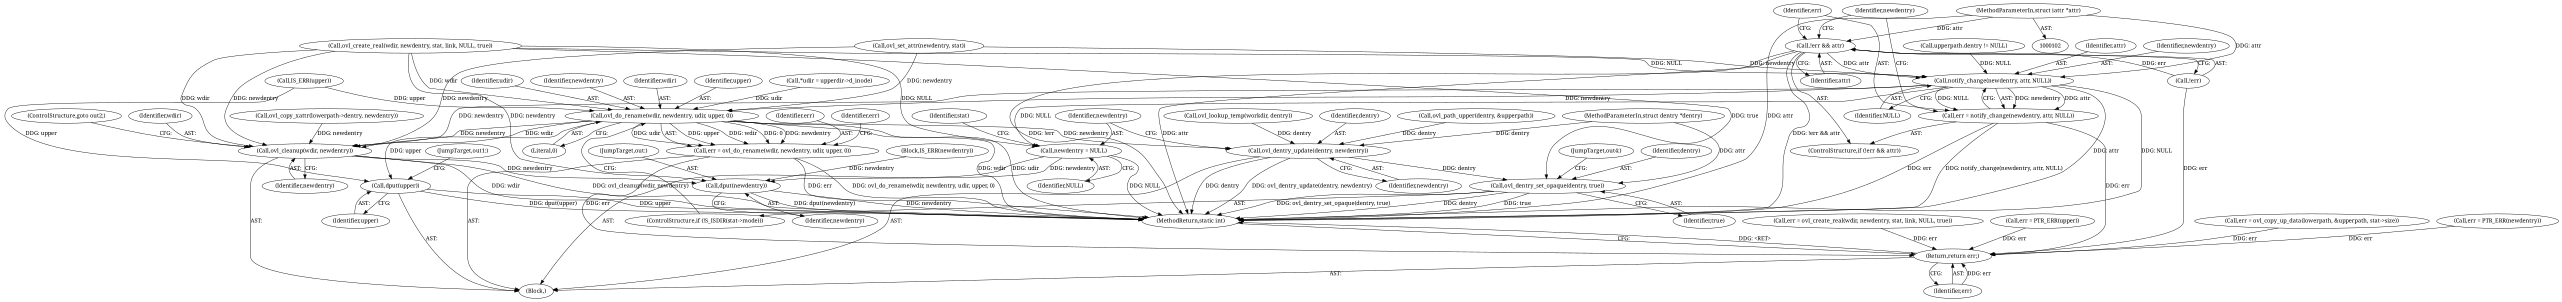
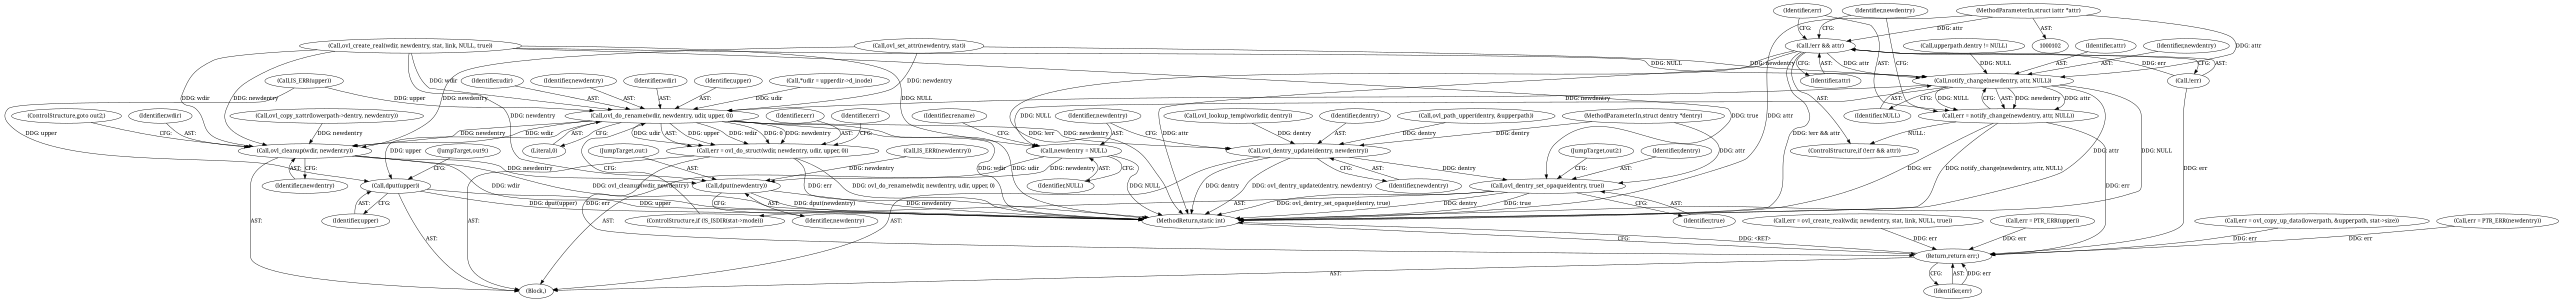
edge "(Call,notify_change(newdentry, attr, NULL))" -> "(Call,ovl_cleanup(wdir, newdentry))": removed, label "DDG: newdentry"
node "(Identifier,stat)": label "(Identifier,stat)" -> "(Identifier,rename)"
edge "(Call,err = notify_change(newdentry, attr, NULL))" -> "(ControlStructure,if (!err && attr))": label "AST: " -> "NULL: "
node "(JumpTarget,out1:)": label "(JumpTarget,out1:)" -> "(JumpTarget,out9:)"
node "(Call,err = ovl_do_rename(wdir, newdentry, udir, upper, 0))": label "(Call,err = ovl_do_rename(wdir, newdentry, udir, upper, 0))" -> "(Call,err = ovl_do_struct(wdir, newdentry, udir, upper, 0))"
node "(Block,IS_ERR(newdentry))": label "(Block,IS_ERR(newdentry))" -> "(Call,IS_ERR(newdentry))"
node "(JumpTarget,out4:)": label "(JumpTarget,out4:)" -> "(JumpTarget,out2:)"
